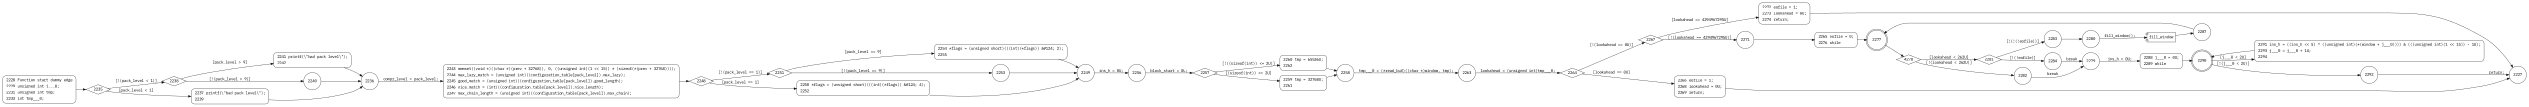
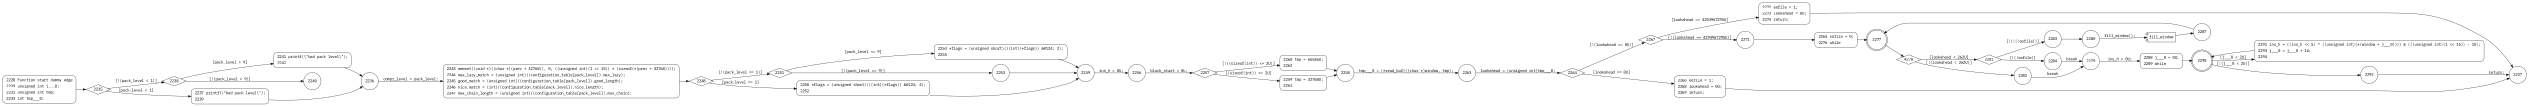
edge "2240" -> "2236": removed
